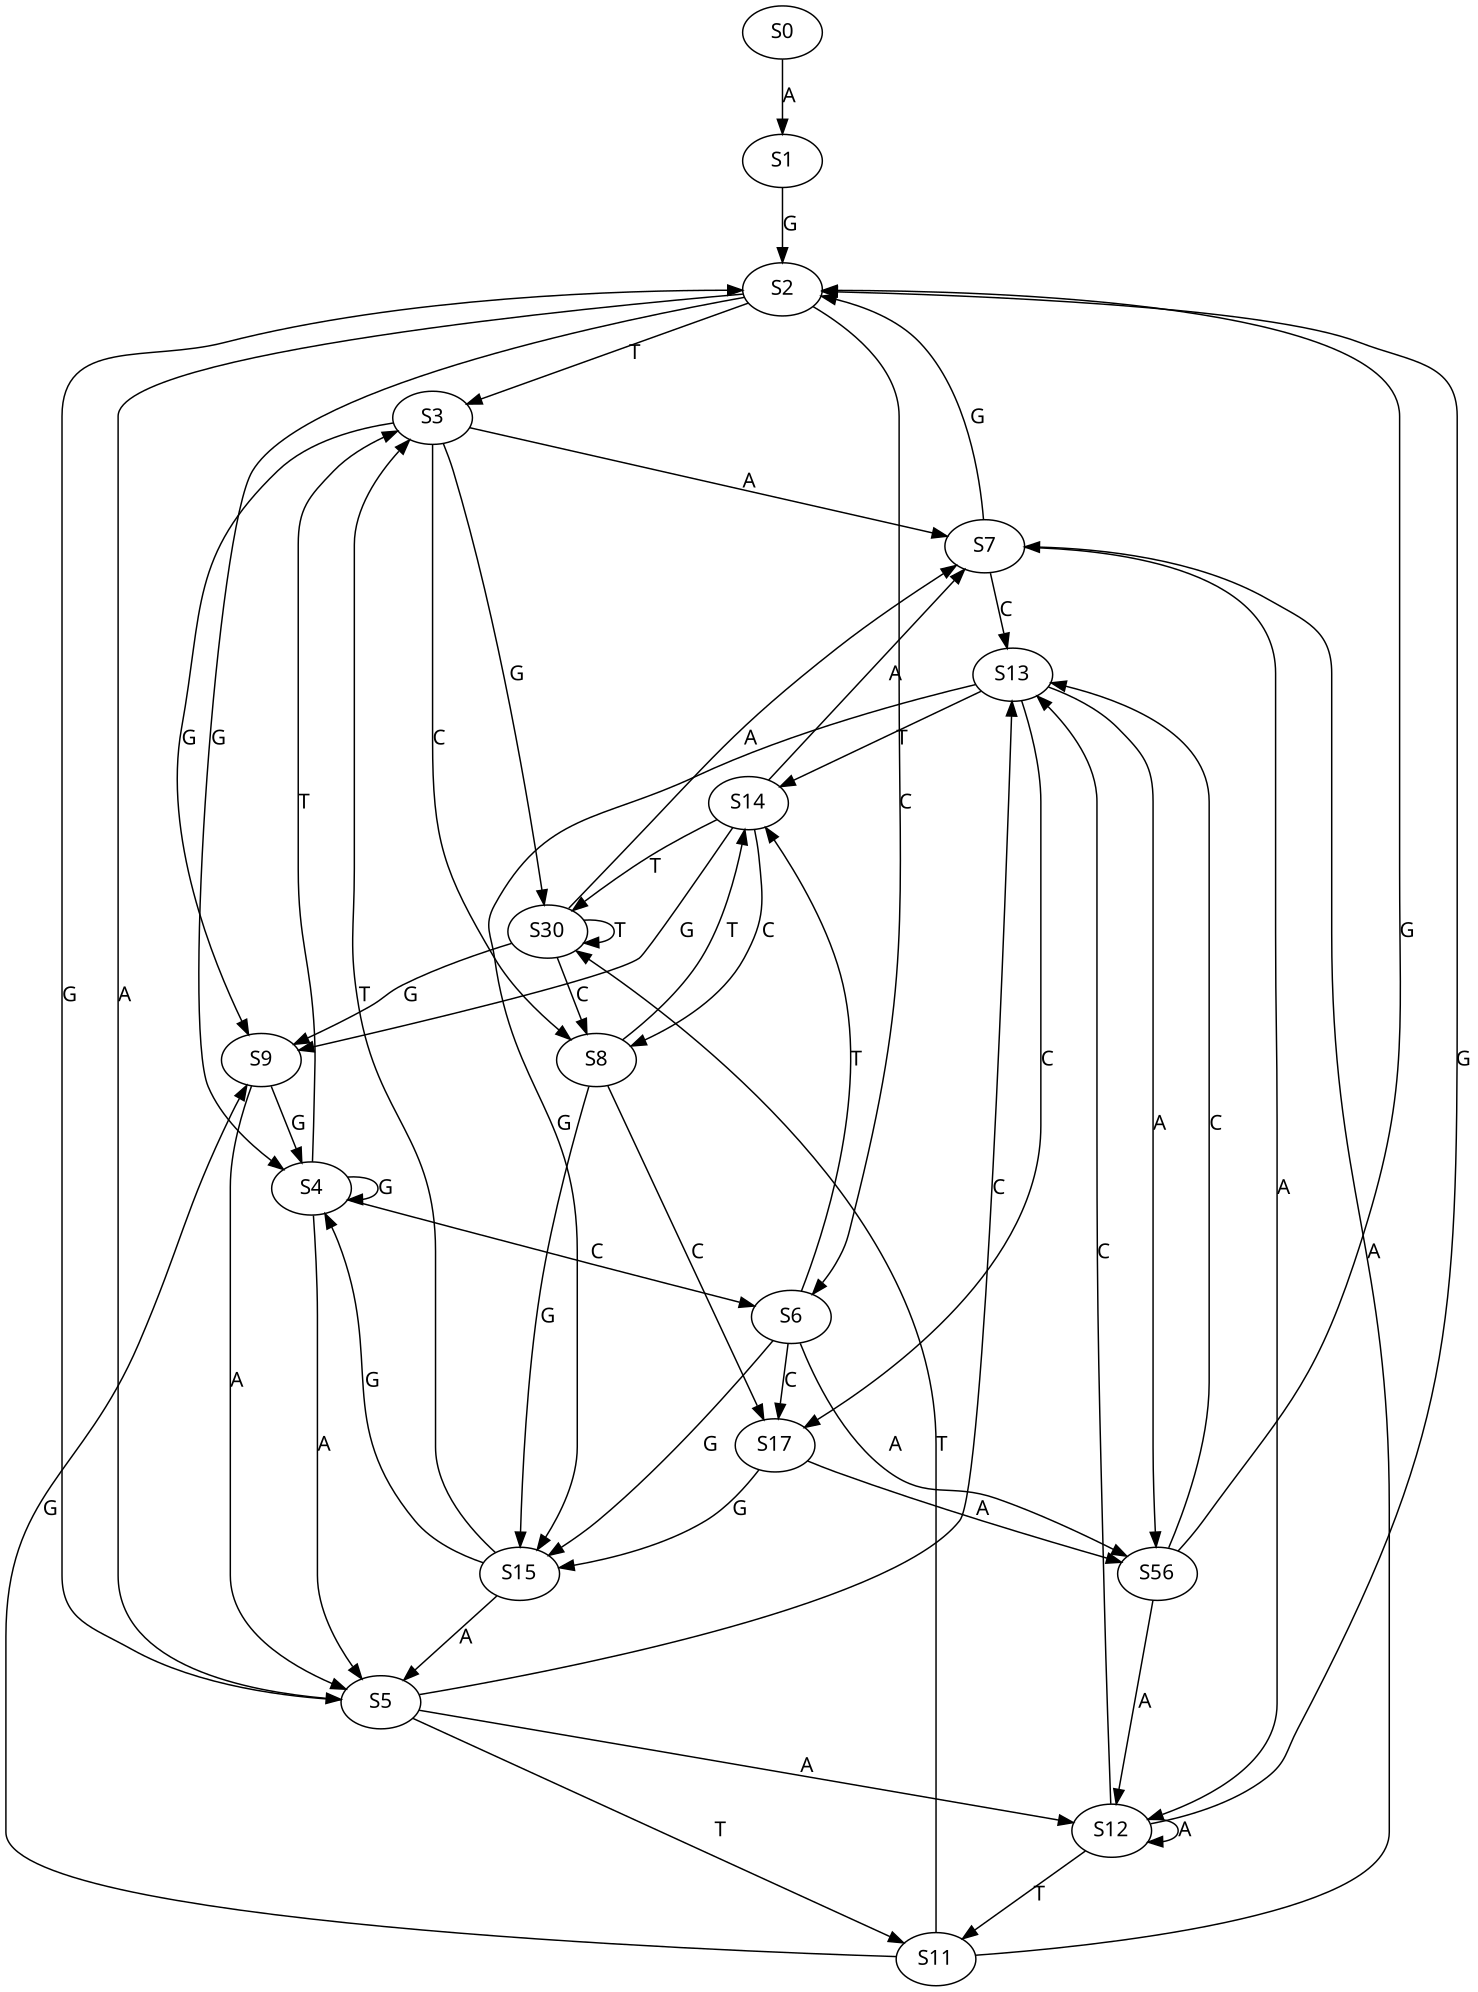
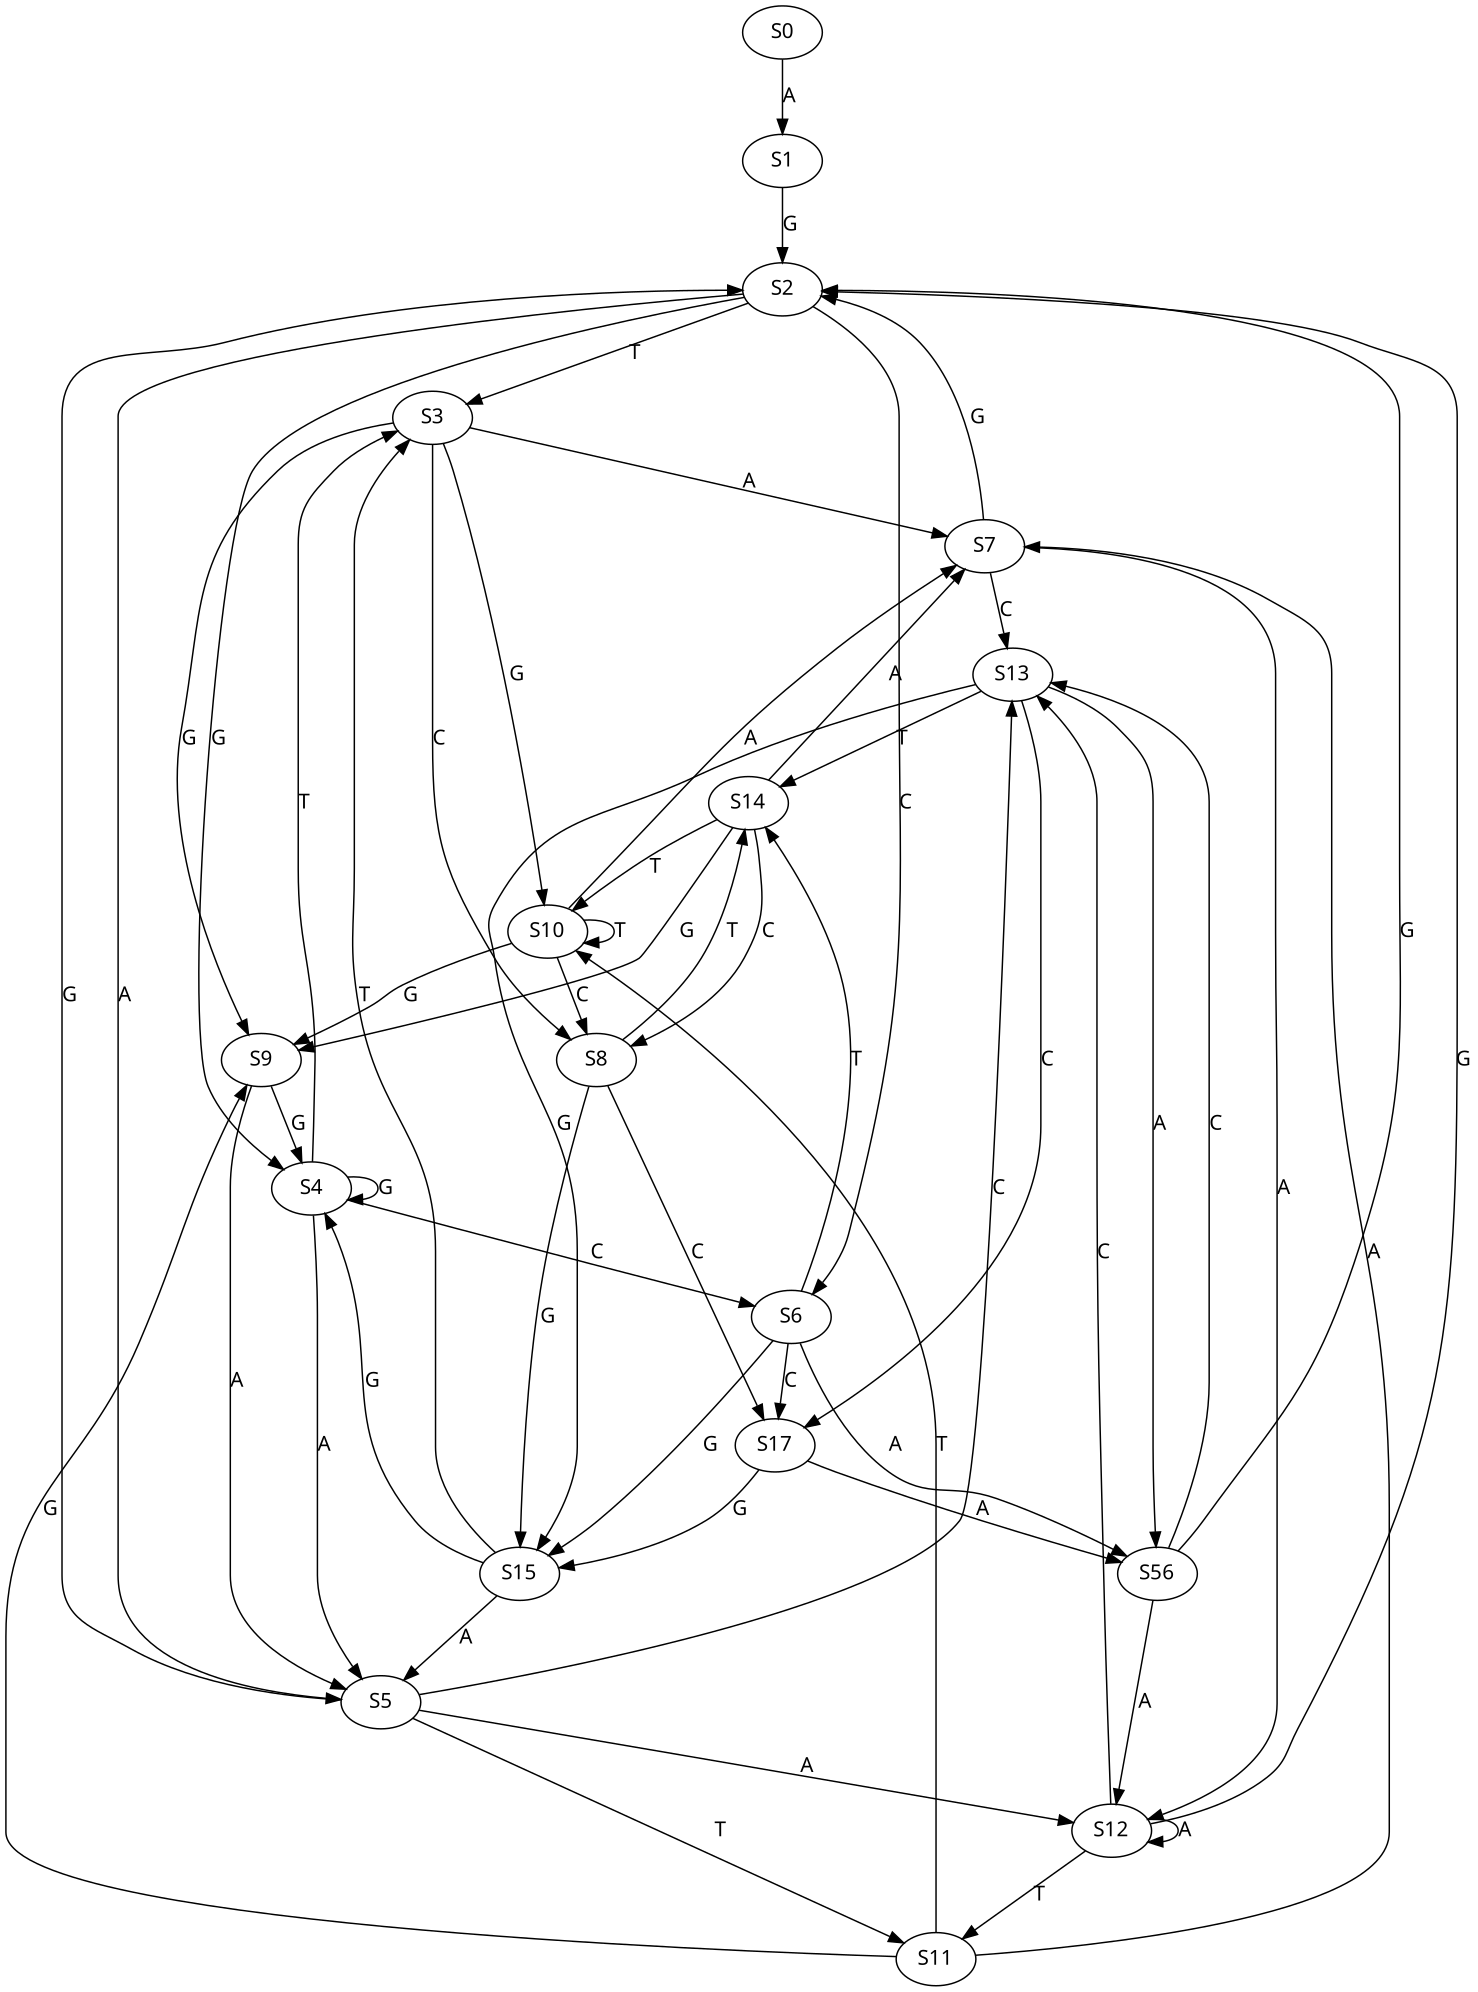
node "S30": label "S30" -> "S10"
